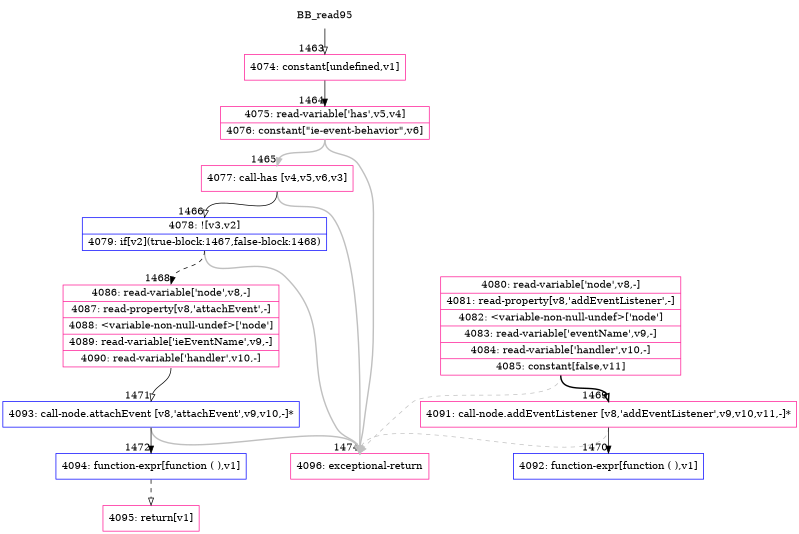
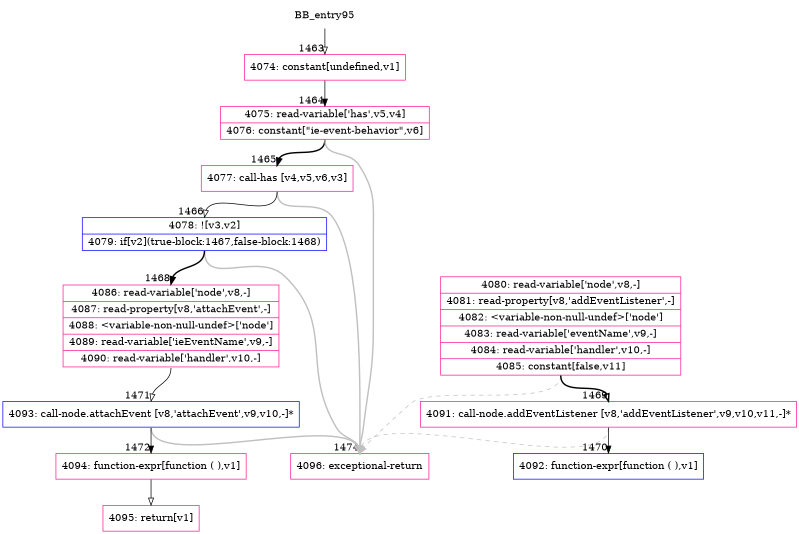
node "BB_read95": label "BB_read95" -> "BB_entry95"
edge "4075: read-variable['has',v5,v4]" -> "4077: call-has [v4,v5,v6,v3]": color gray -> black
edge "4078: ![v3,v2]" -> "4086: read-variable['node',v8,-]": style dashed -> bold
node "4094: function-expr[function ( ),v1]": color blue -> deeppink
edge "4094: function-expr[function ( ),v1]" -> "4095: return[v1]": style dashed -> solid
